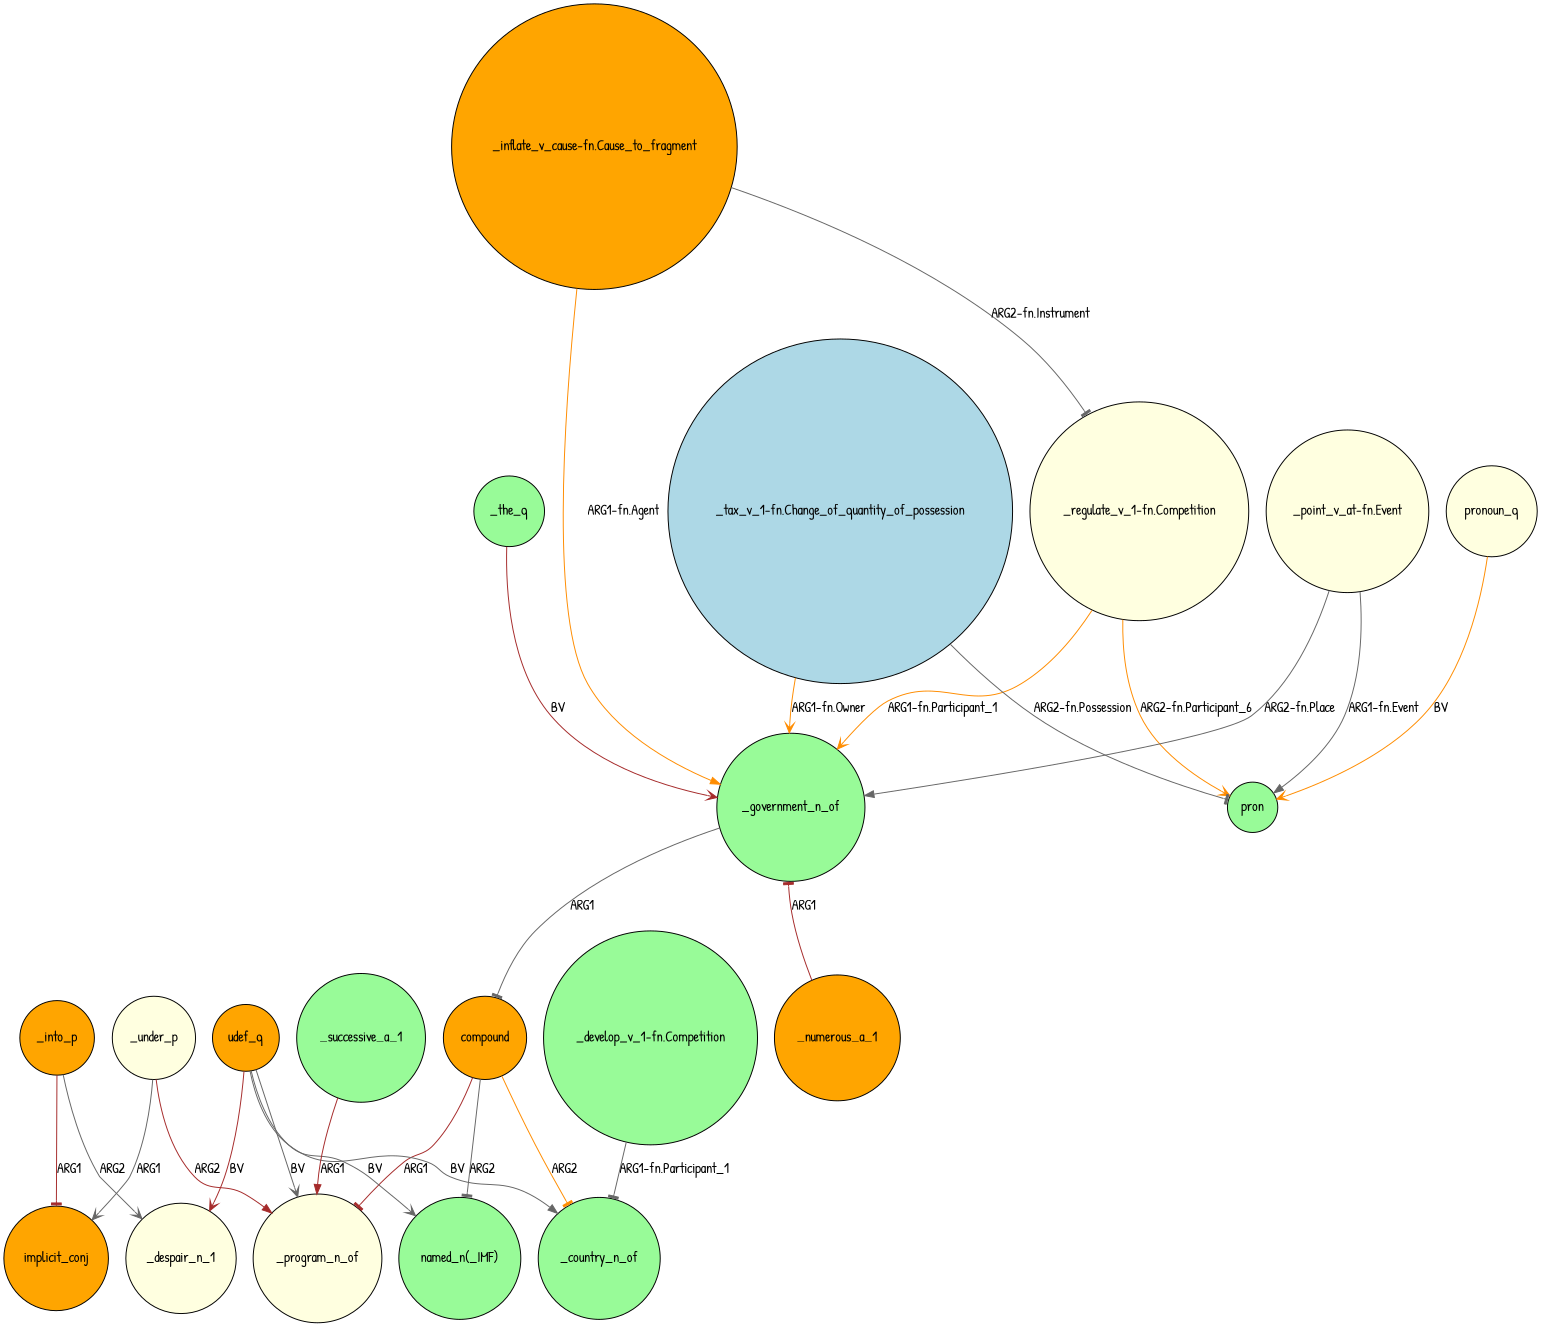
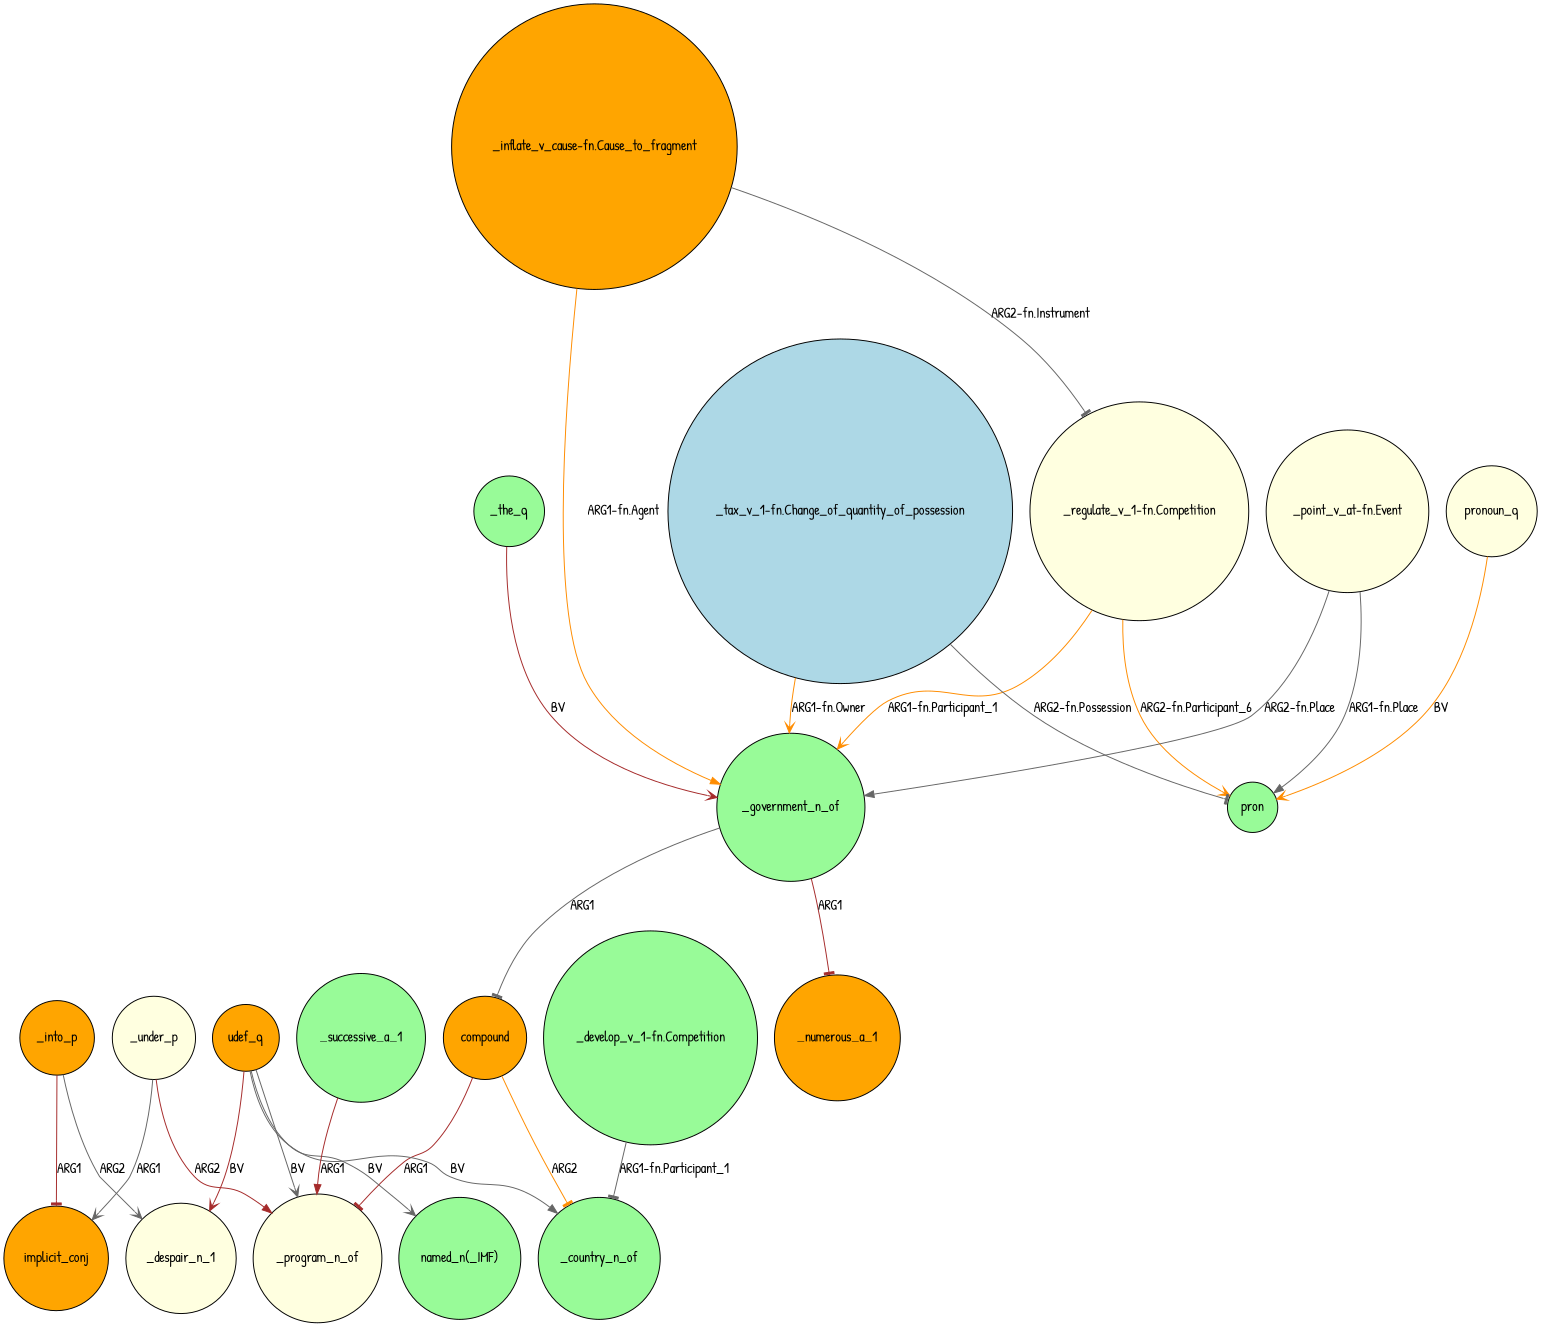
edge "_point_v_at-fn.Event" -> "pron": label "ARG1-fn.Event" -> "ARG1-fn.Place"
edge "_numerous_a_1" -> "_government_n_of": reversed
edge "compound" -> "named_n(_IMF)": removed, label "ARG2"
